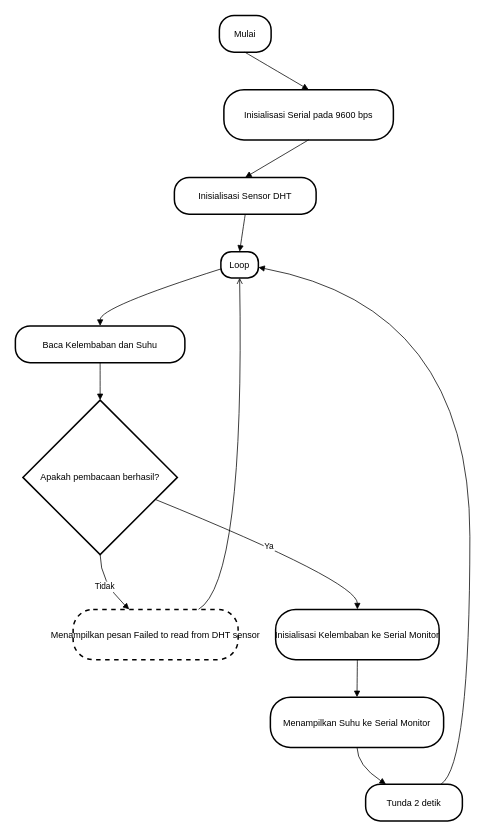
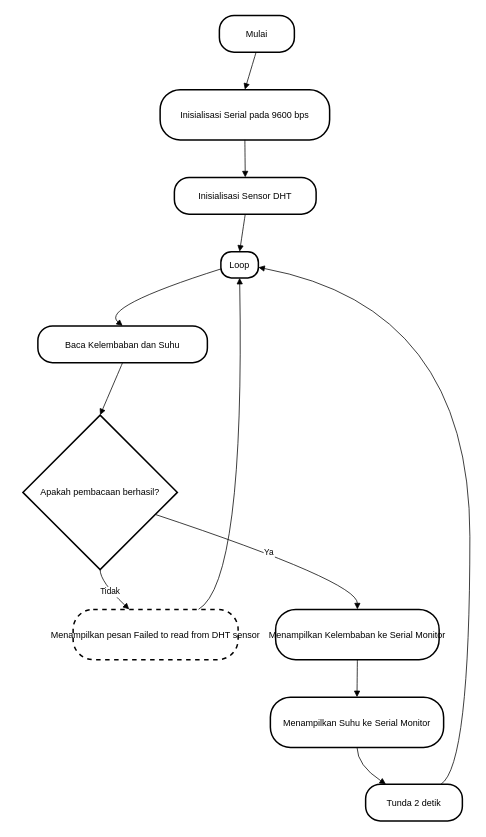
node "Mulai": size 52x37 -> 75x37
node "Inisialisasi Serial pada 9600 bps": moved (309, 115) -> (245, 115)
edge "Menampilkan pesan Failed to read from DHT sensor" -> "Loop": arrowhead open -> block
node "Baca Kelembaban dan Suhu": moved (100, 344) -> (123, 344)
node "Apakah pembacaan berhasil?": moved (100, 477) -> (100, 492)
node "Inisialisasi Kelembaban ke Serial Monitor": label "Inisialisasi Kelembaban ke Serial Monitor" -> "Menampilkan Kelembaban ke Serial Monitor"
